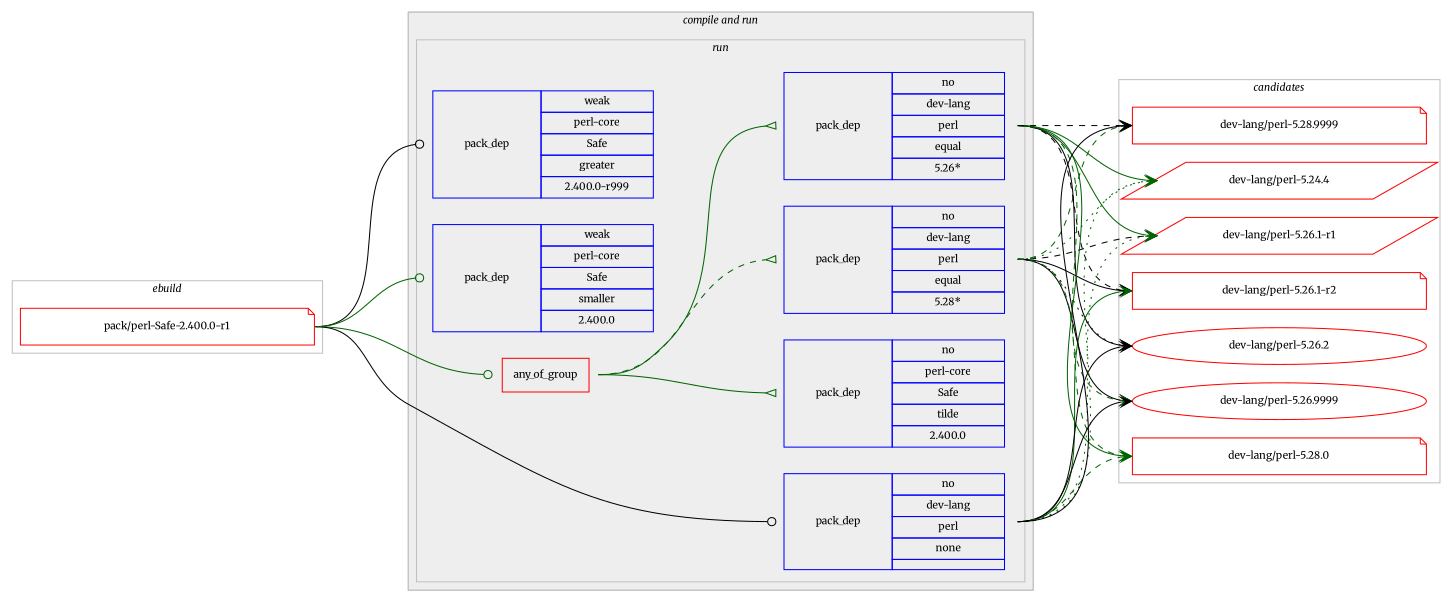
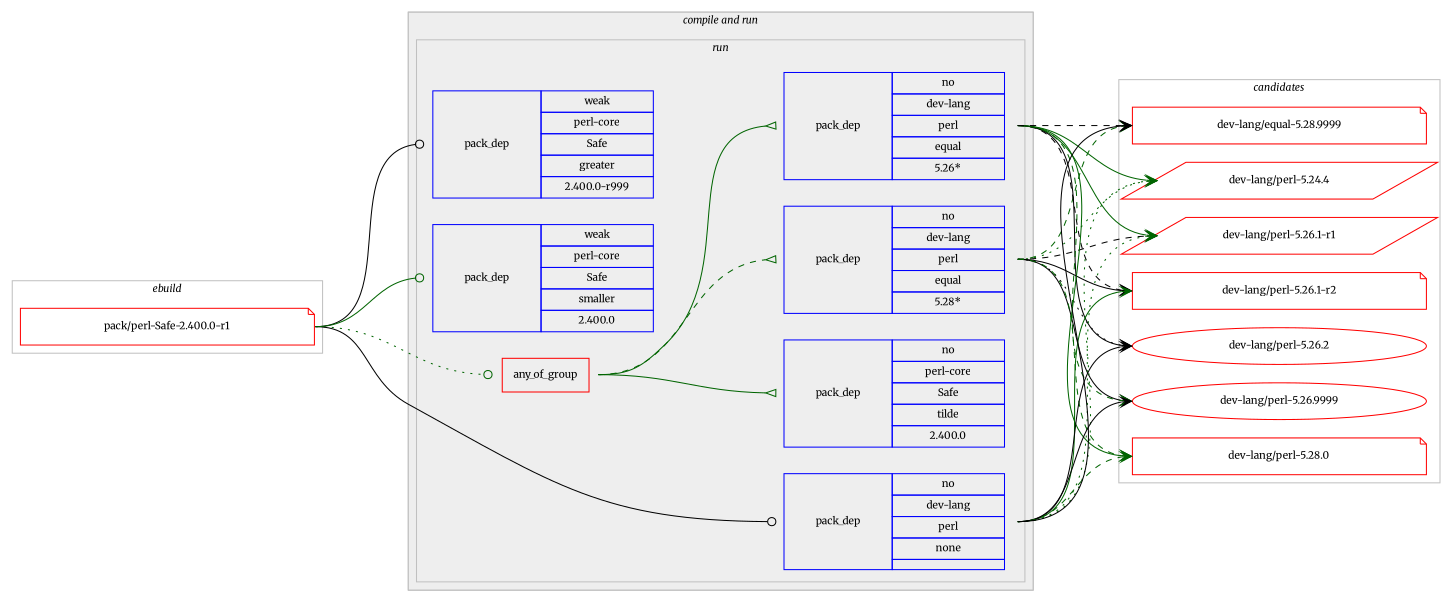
node "dev-lang/perl-5.28.9999": label "dev-lang/perl-5.28.9999" -> "dev-lang/equal-5.28.9999"
edge "pack/perl-Safe-2.400.0-r1" -> "any_of_group": style solid -> dotted
